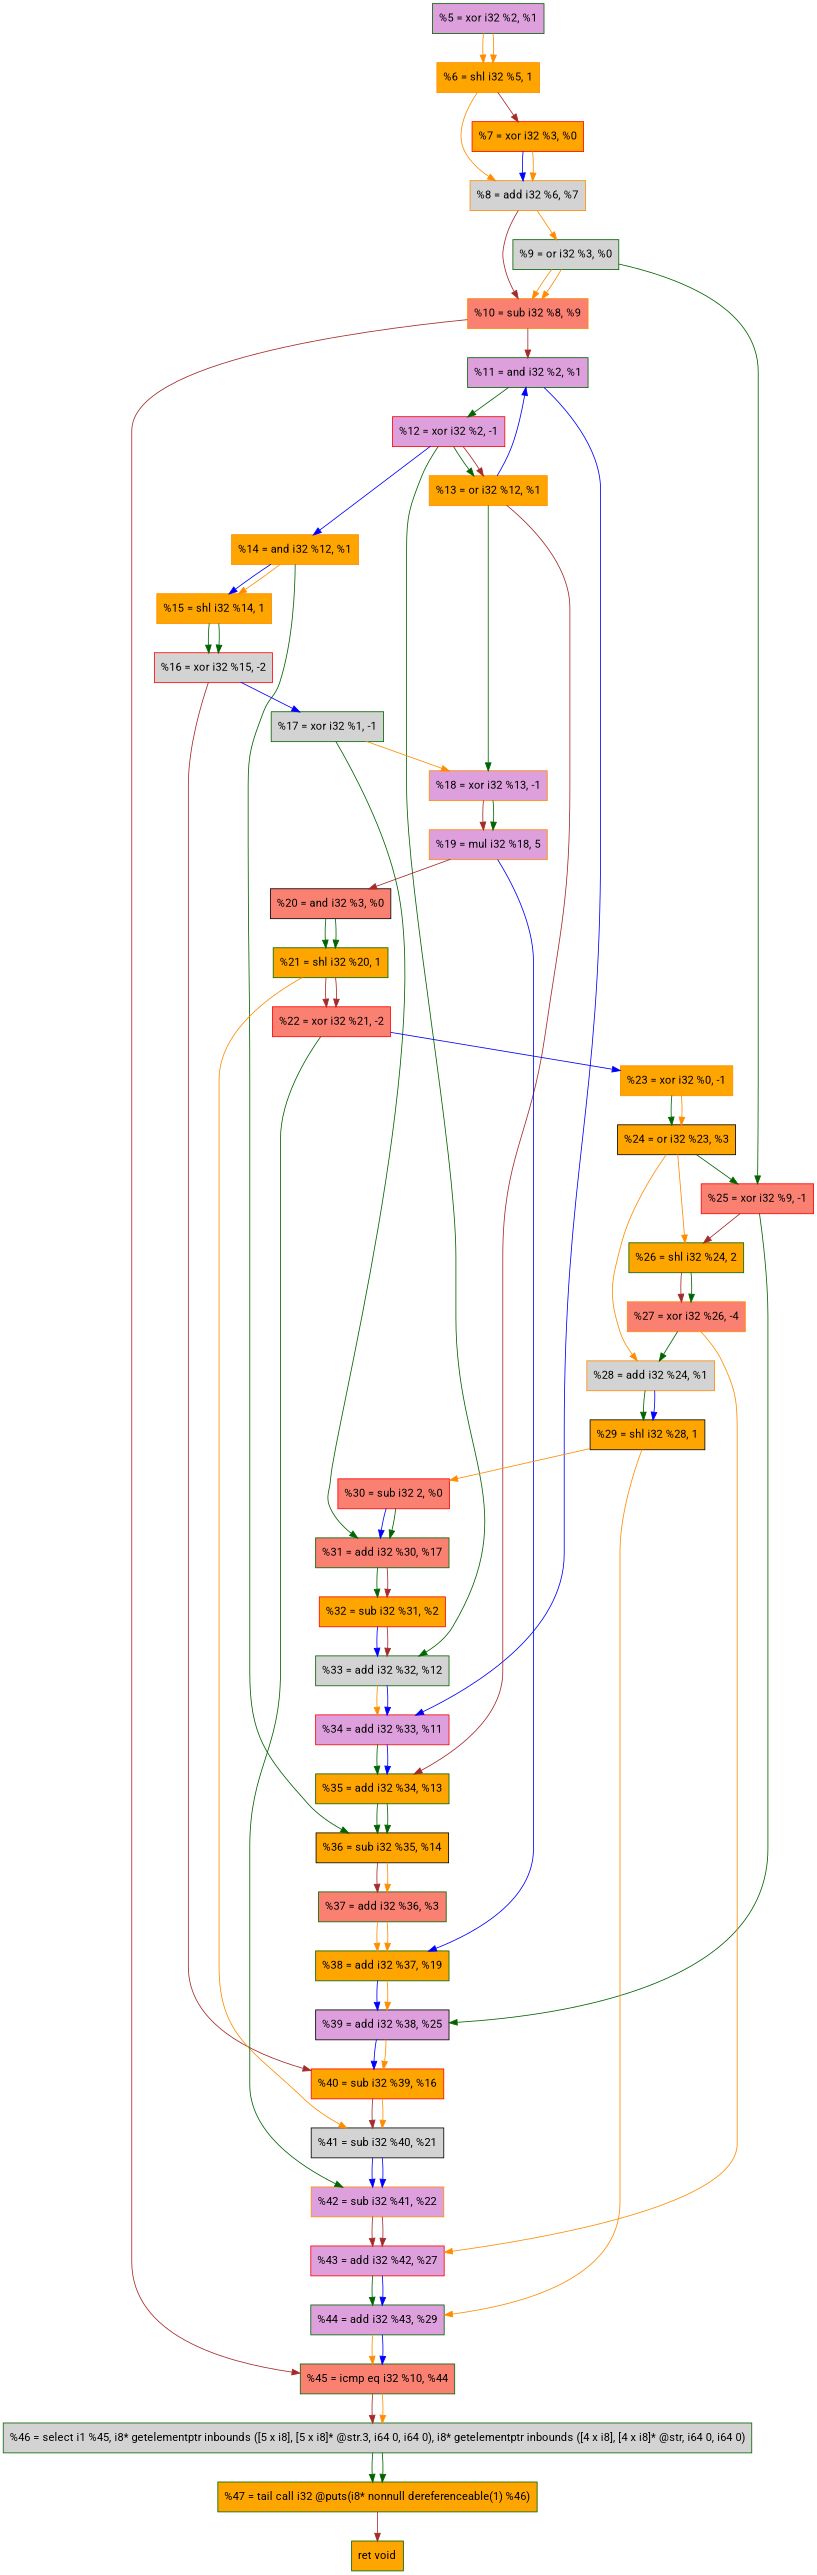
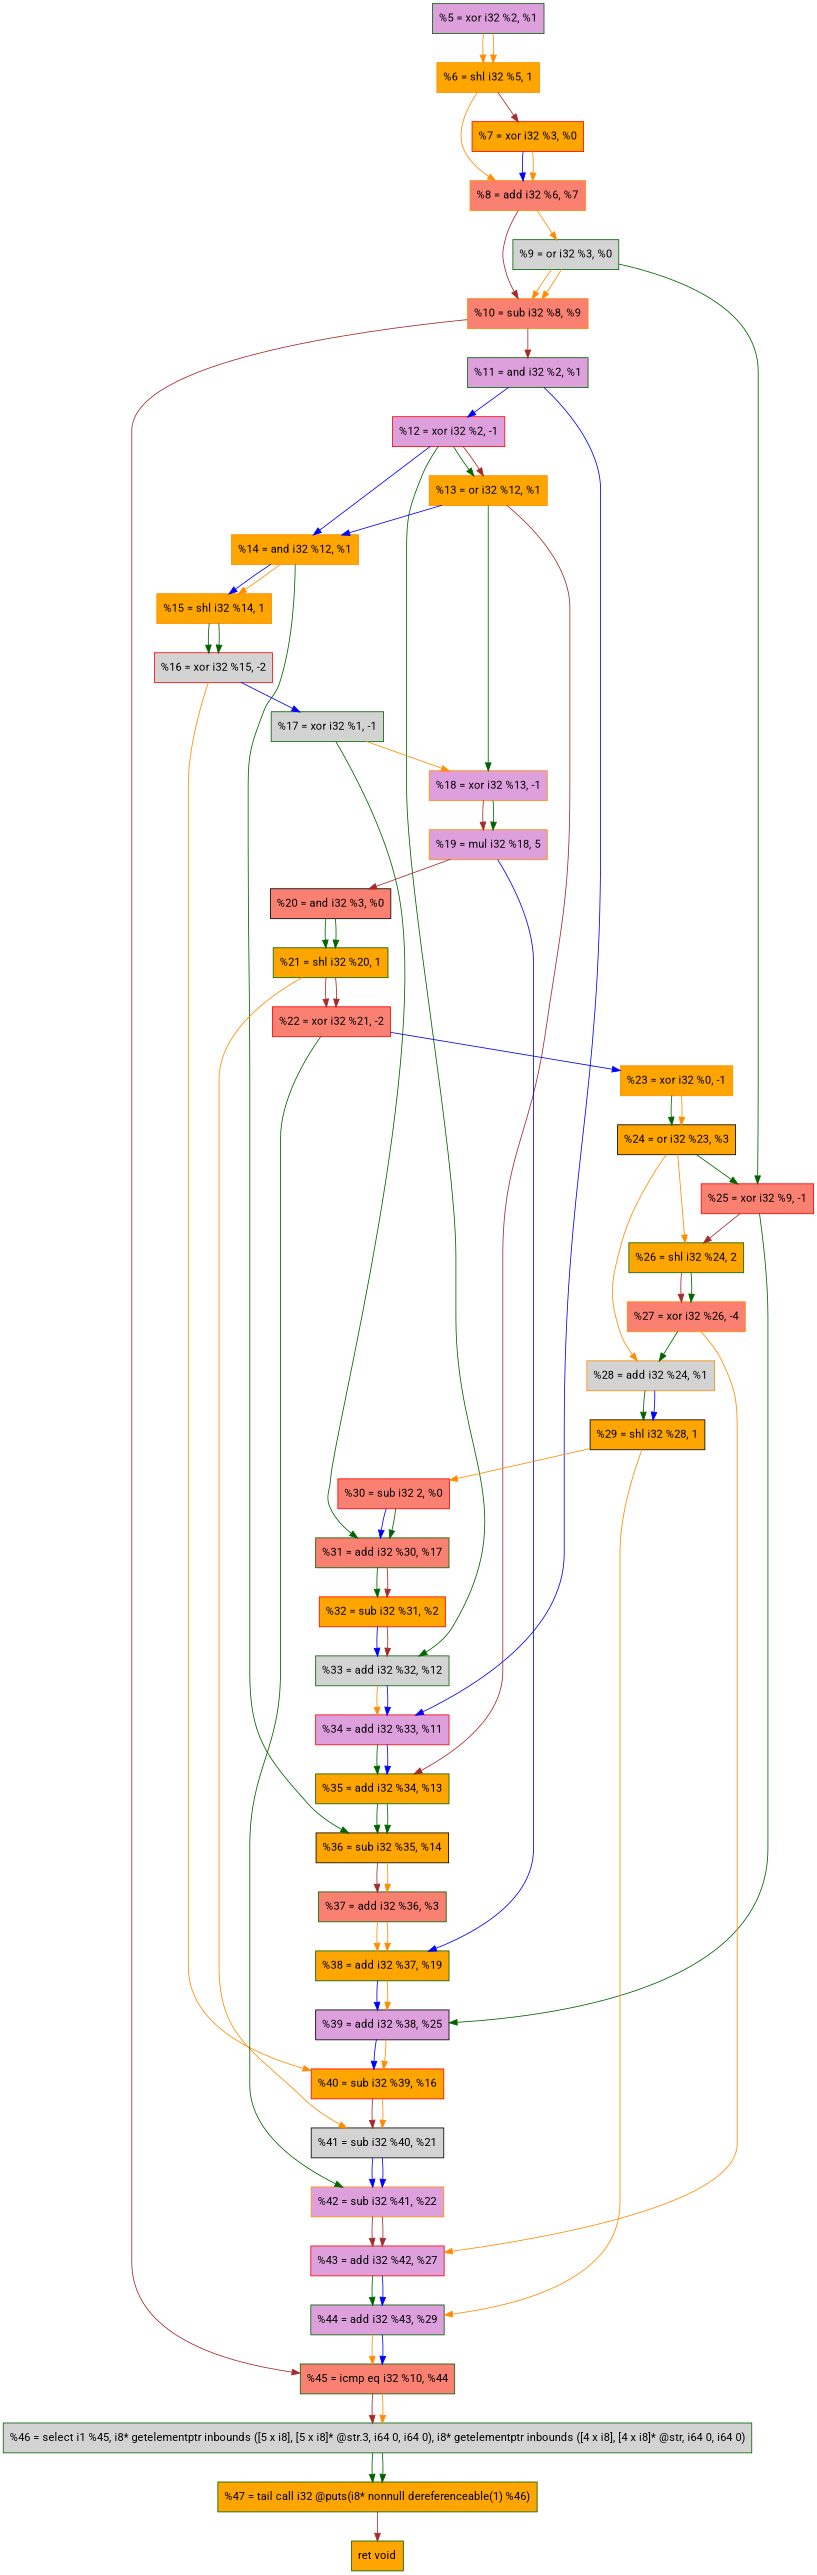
node "%8 = add i32 %6, %7": fillcolor lightgrey -> salmon
edge "%11 = and i32 %2, %1" -> "%12 = xor i32 %2, -1": color darkgreen -> blue
edge "%13 = or i32 %12, %1" -> "%11 = and i32 %2, %1": now "%13 = or i32 %12, %1" -> "%14 = and i32 %12, %1"
edge "%16 = xor i32 %15, -2" -> "%40 = sub i32 %39, %16": color brown -> darkorange
